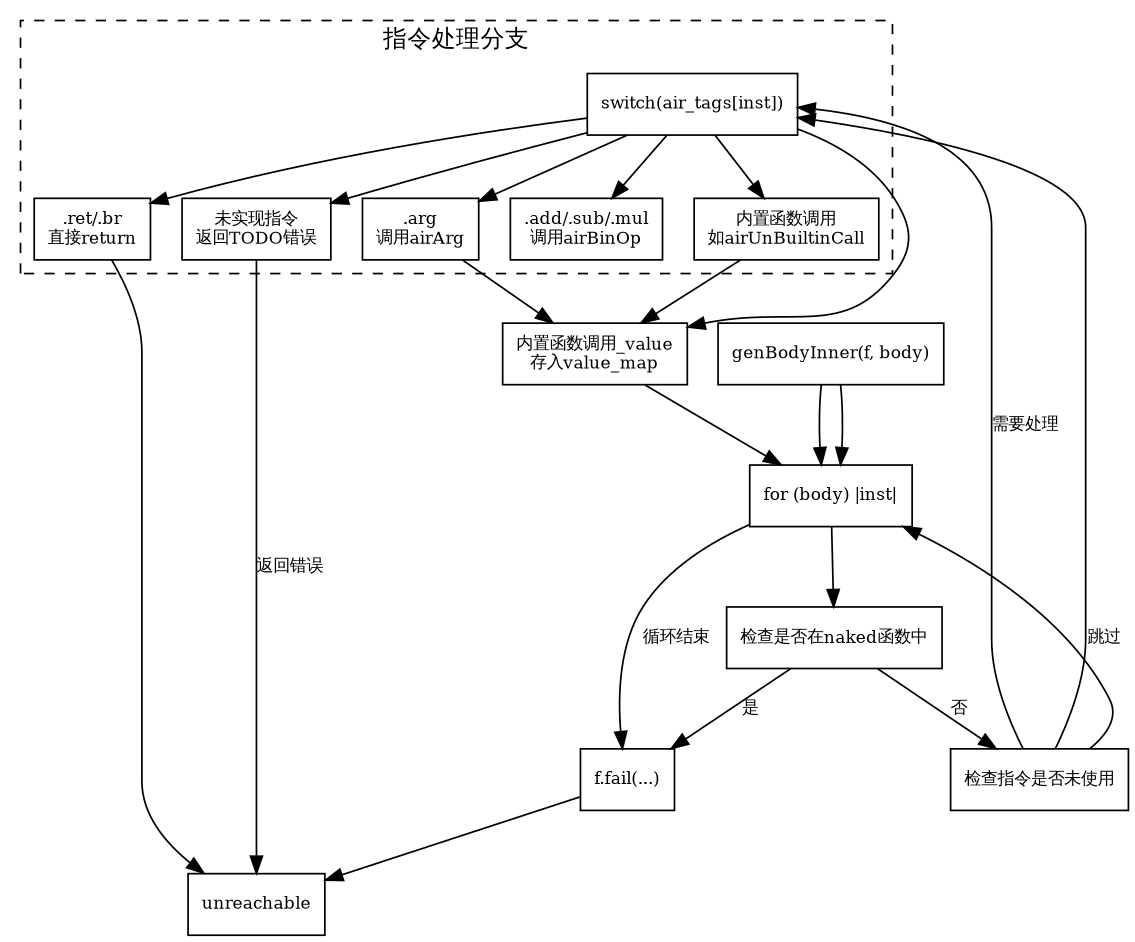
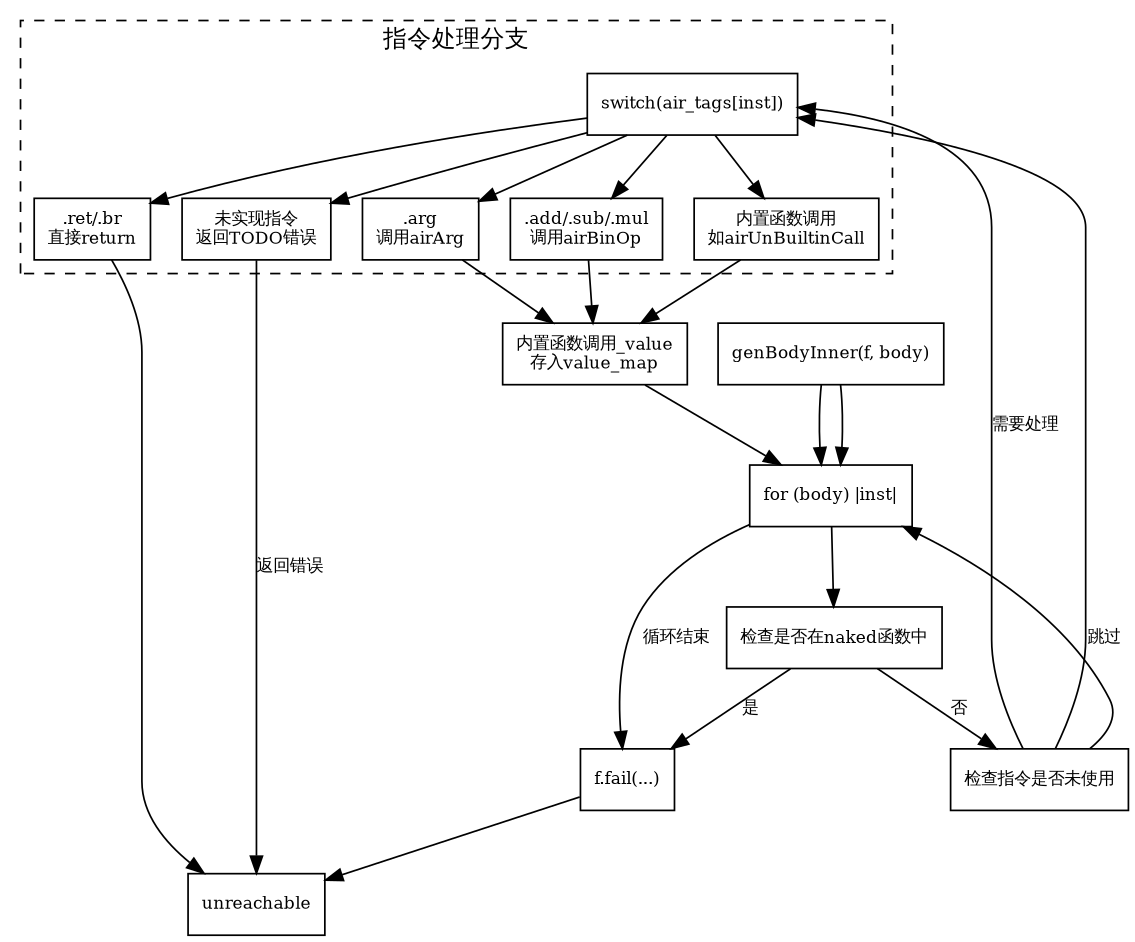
edge "switch(air_tags[inst])" -> "内置函数调用_value 存入value_map": now ".add/.sub/.mul 调用airBinOp" -> "内置函数调用_value 存入value_map"
